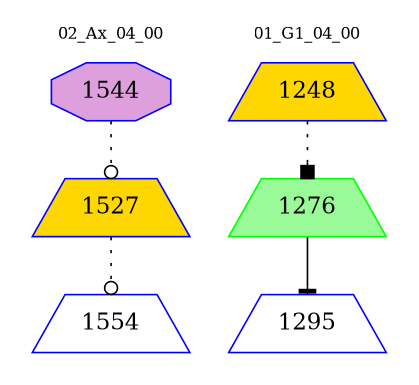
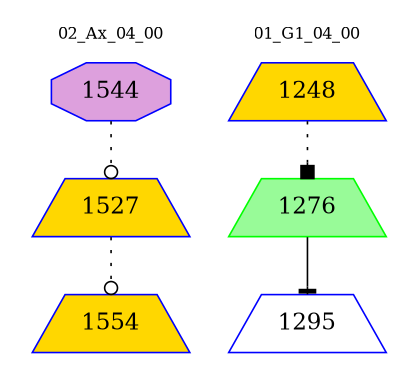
node "1554": fillcolor white -> gold
